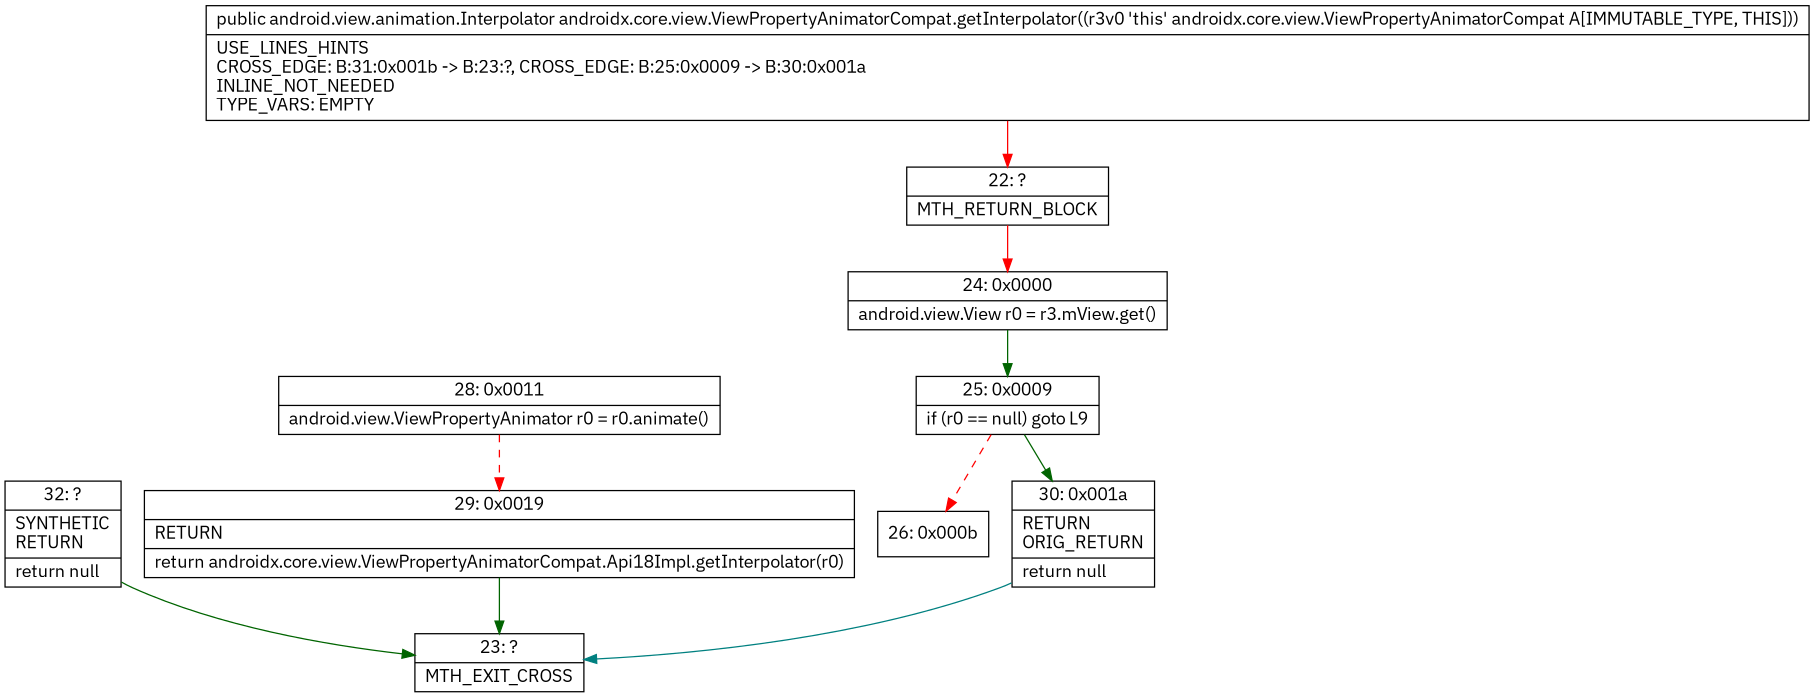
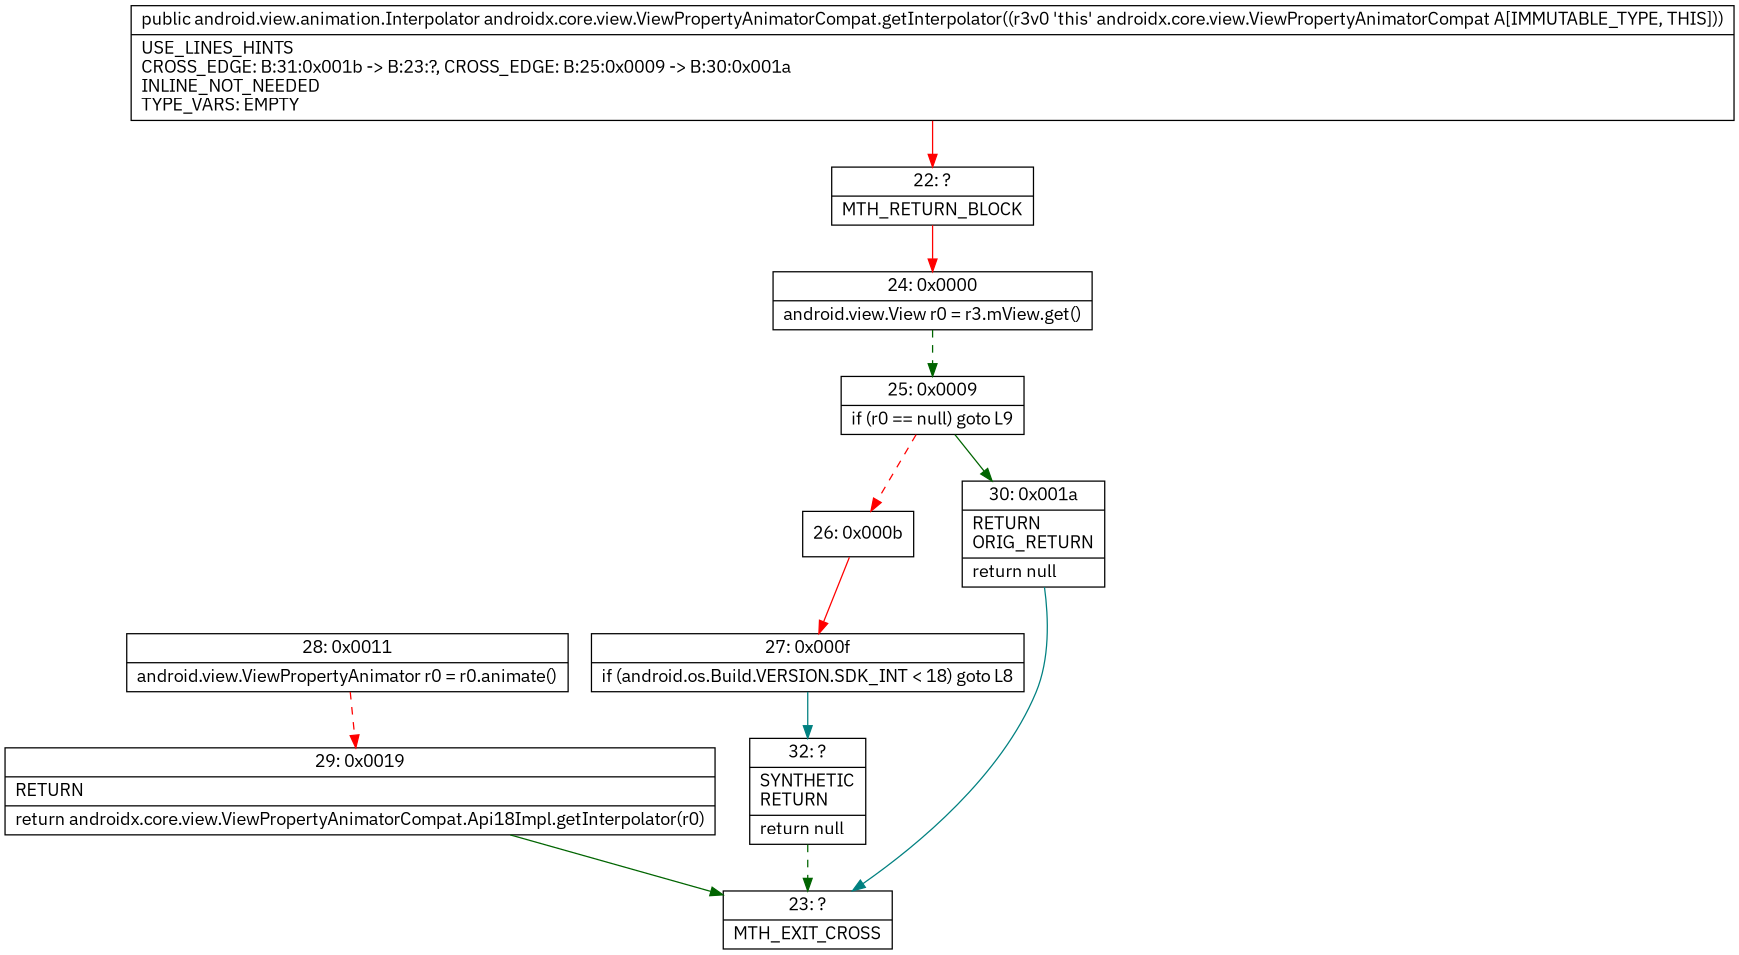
edge "24: 0x0000" -> "25: 0x0009": style solid -> dashed
edge "32: ?" -> "23: ?": style solid -> dashed
node "27: 0x000f": added
